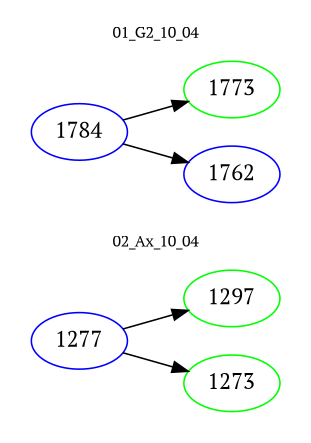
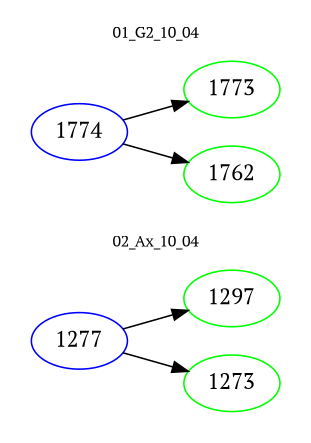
node "1784": label "1784" -> "1774"
node "1762": color blue -> green
